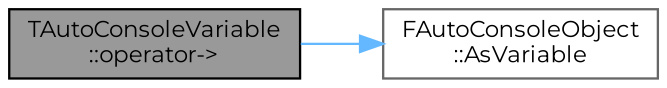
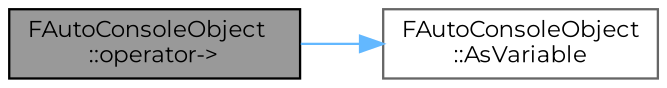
node "TAutoConsoleVariable ::operator->": label "TAutoConsoleVariable ::operator->" -> "FAutoConsoleObject ::operator->"
